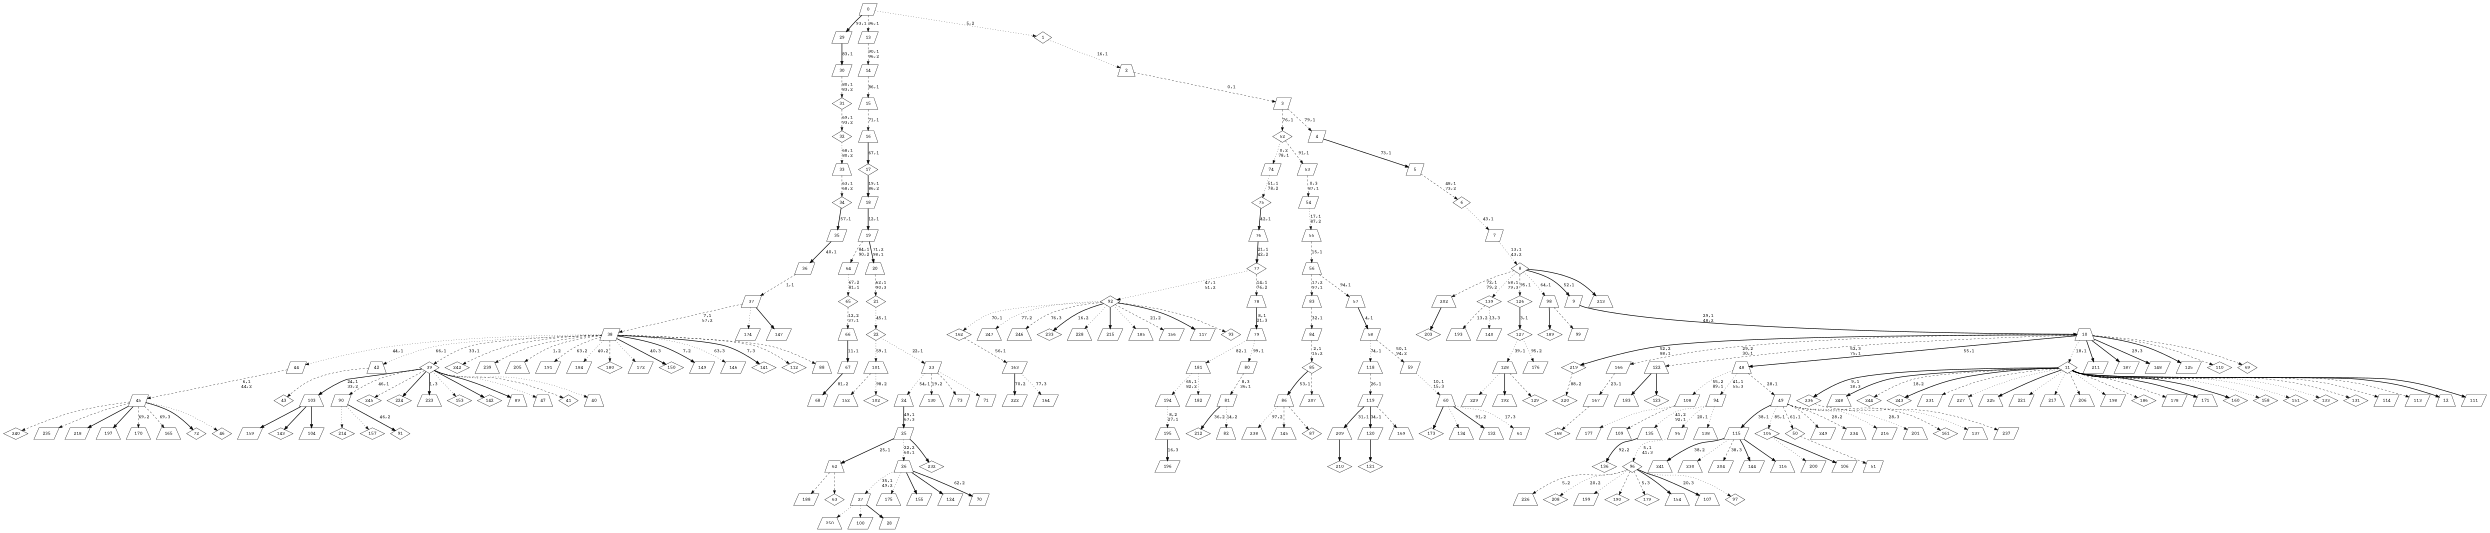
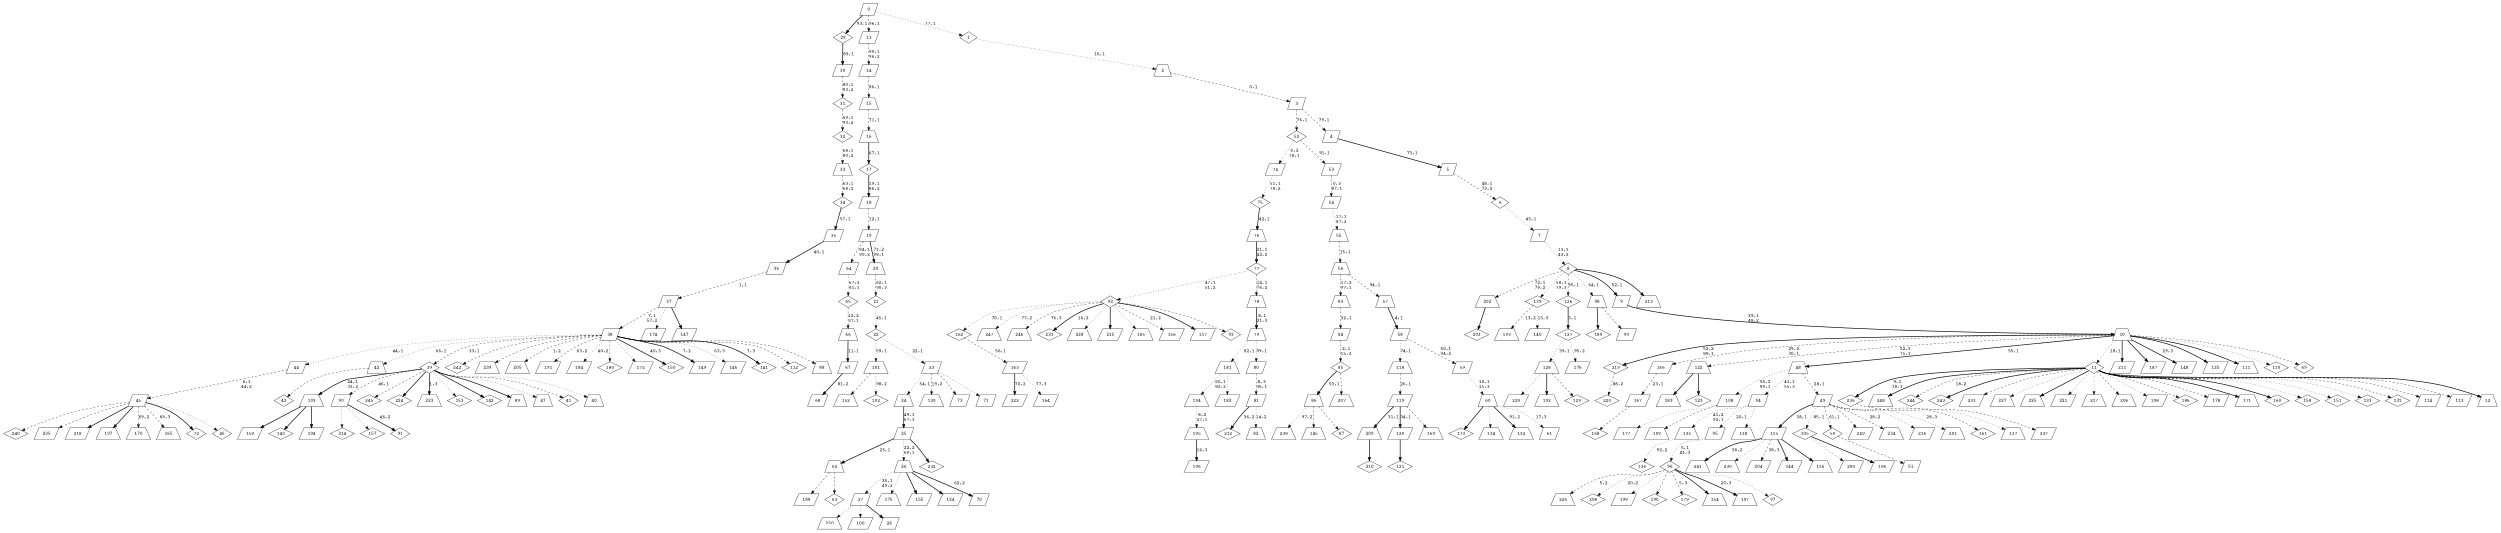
edge "0" -> "1": label "5,2" -> "77,1"
node "29": shape parallelogram -> diamond
edge "18" -> "19": style bold -> dashed
edge "10" -> "110": style dashed -> dotted
edge "11" -> "111": now "10" -> "111"
node "111": shape parallelogram -> trapezium
edge "135" -> "136": style bold -> dotted
